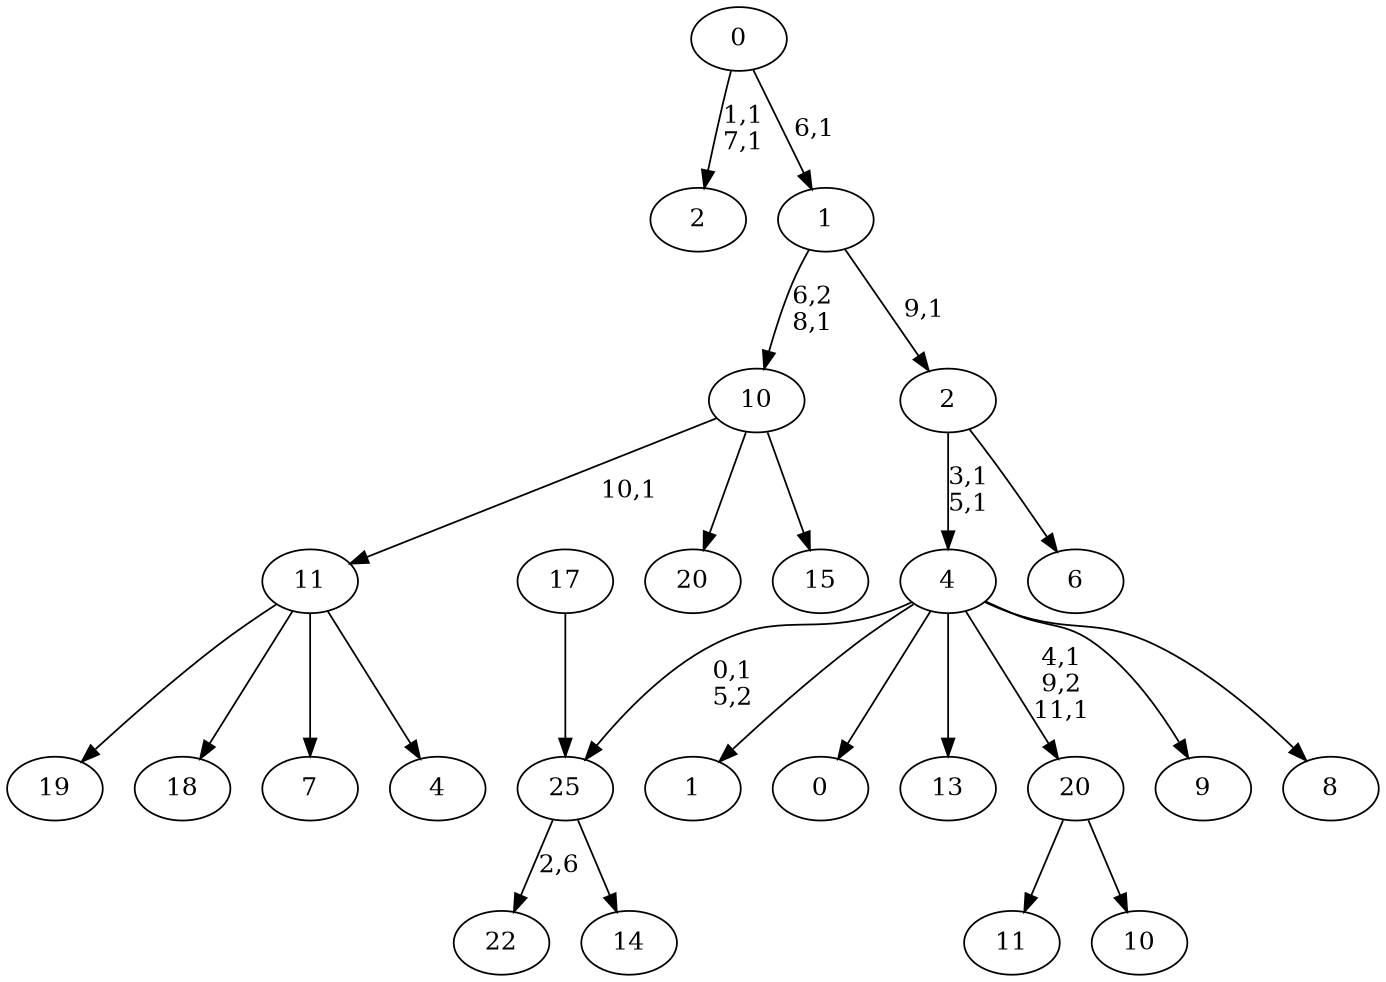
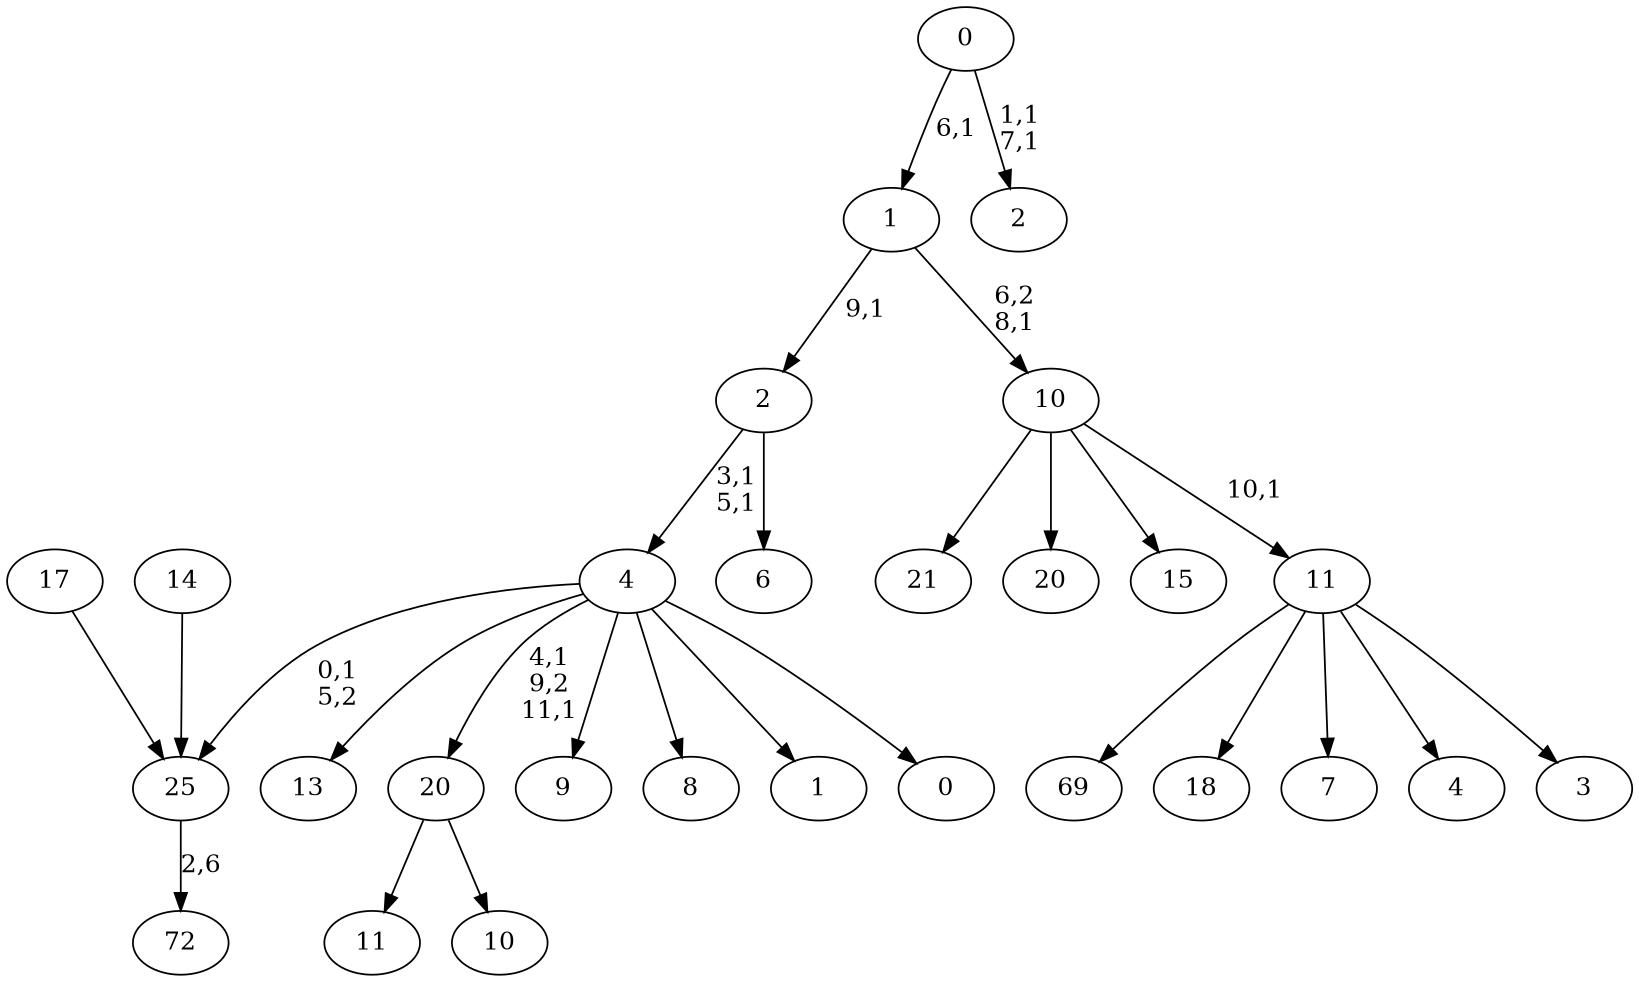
node "21": added
node "19": label "19" -> "69"
node "3": added
edge "25" -> "14": reversed
node "22": label "22" -> "72"
